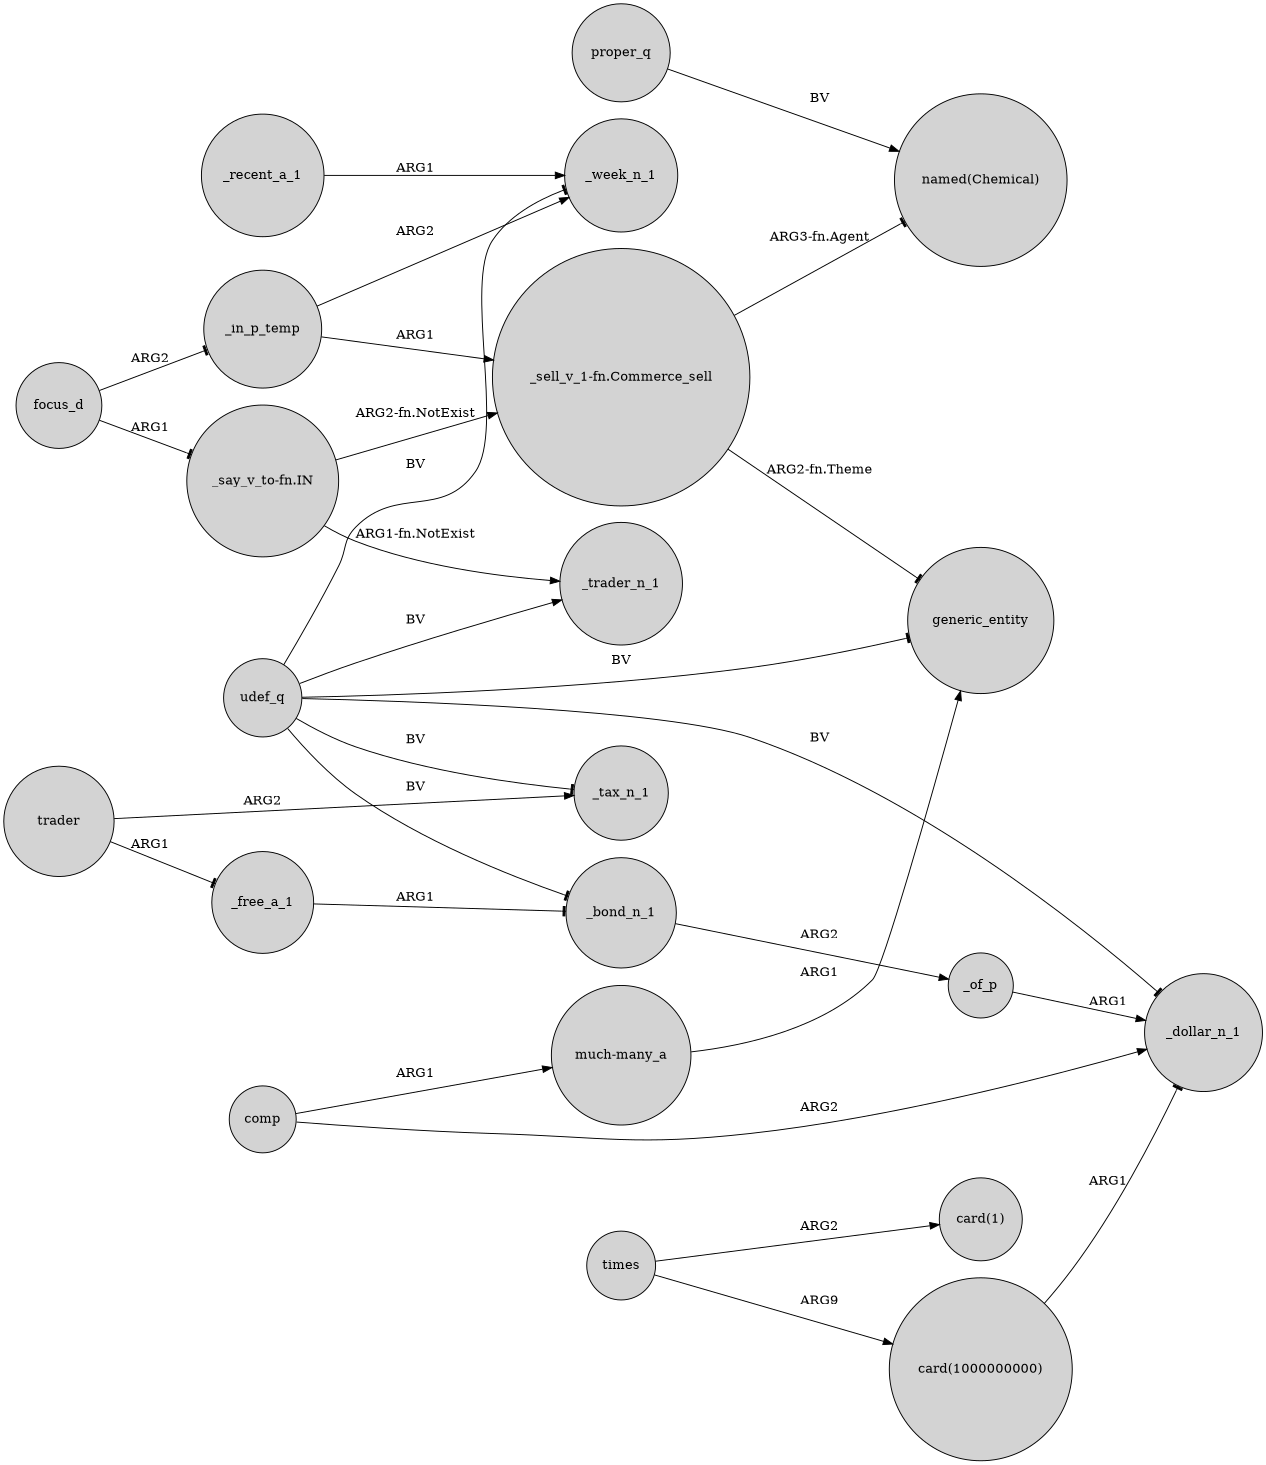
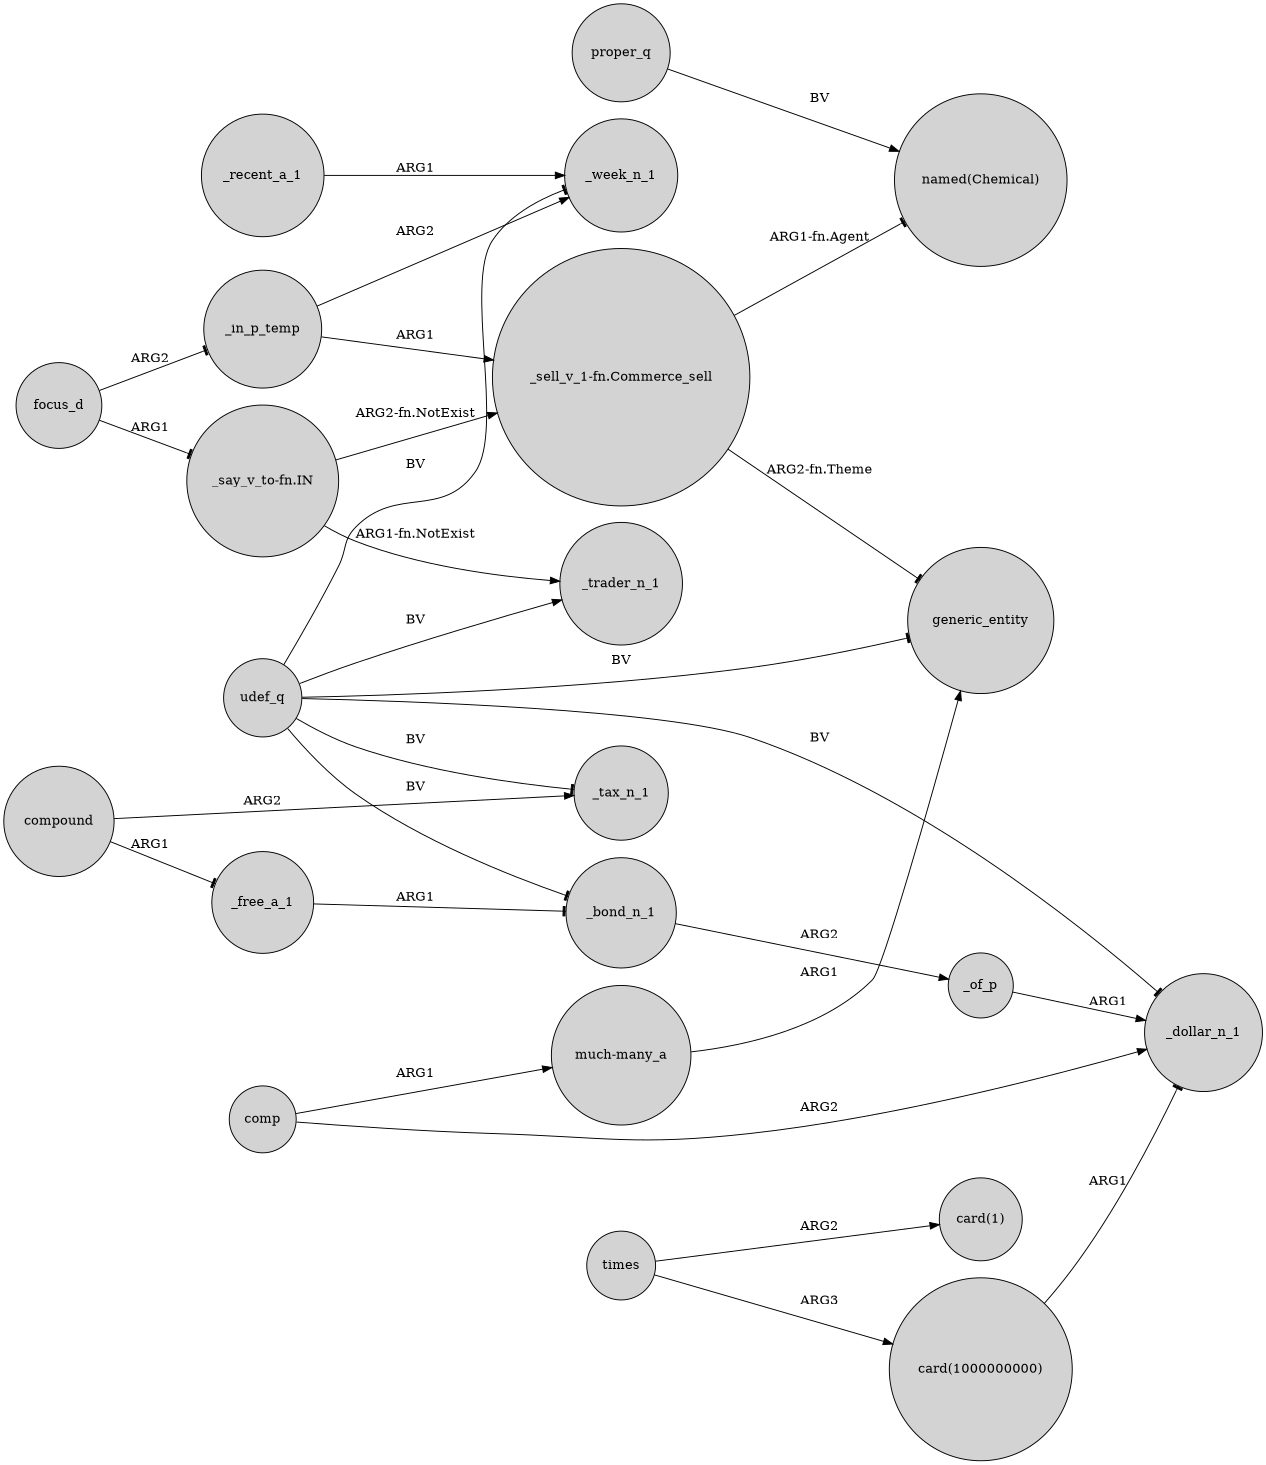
edge "_sell_v_1-fn.Commerce_sell" -> "named(Chemical)": label "ARG3-fn.Agent" -> "ARG1-fn.Agent"
node "trader": label "trader" -> "compound"
edge "times" -> "card(1000000000)": label "ARG9" -> "ARG3"
